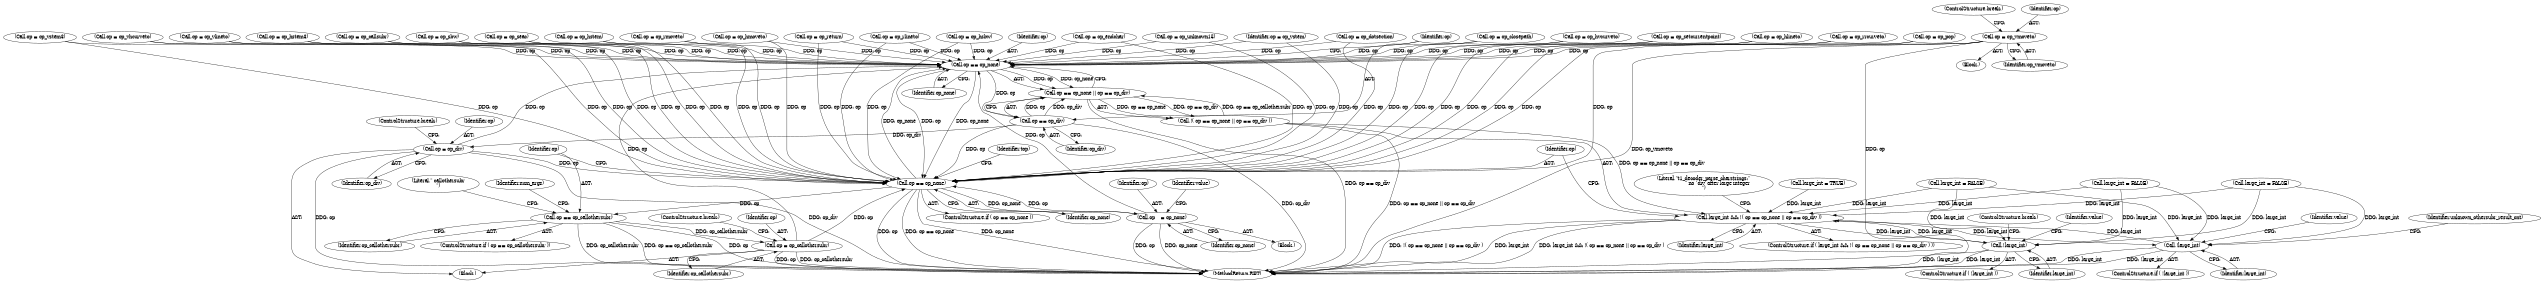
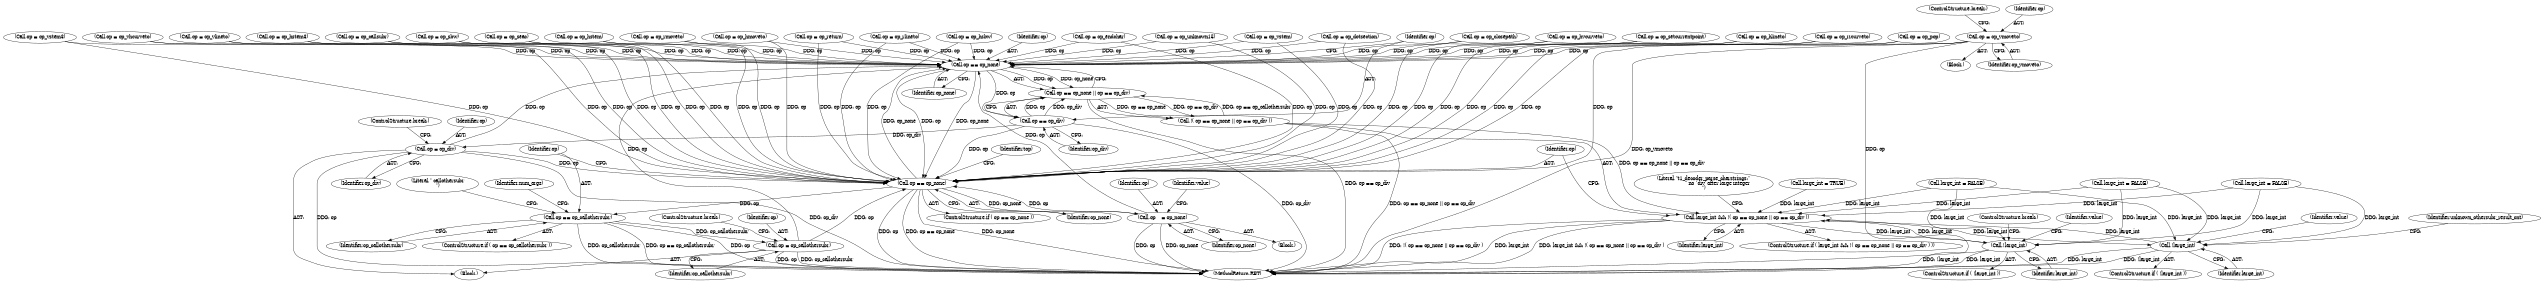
node "(Identifier,op = op_vstem)": label "(Identifier,op = op_vstem)" -> "(Call,op = op_vstem)"
